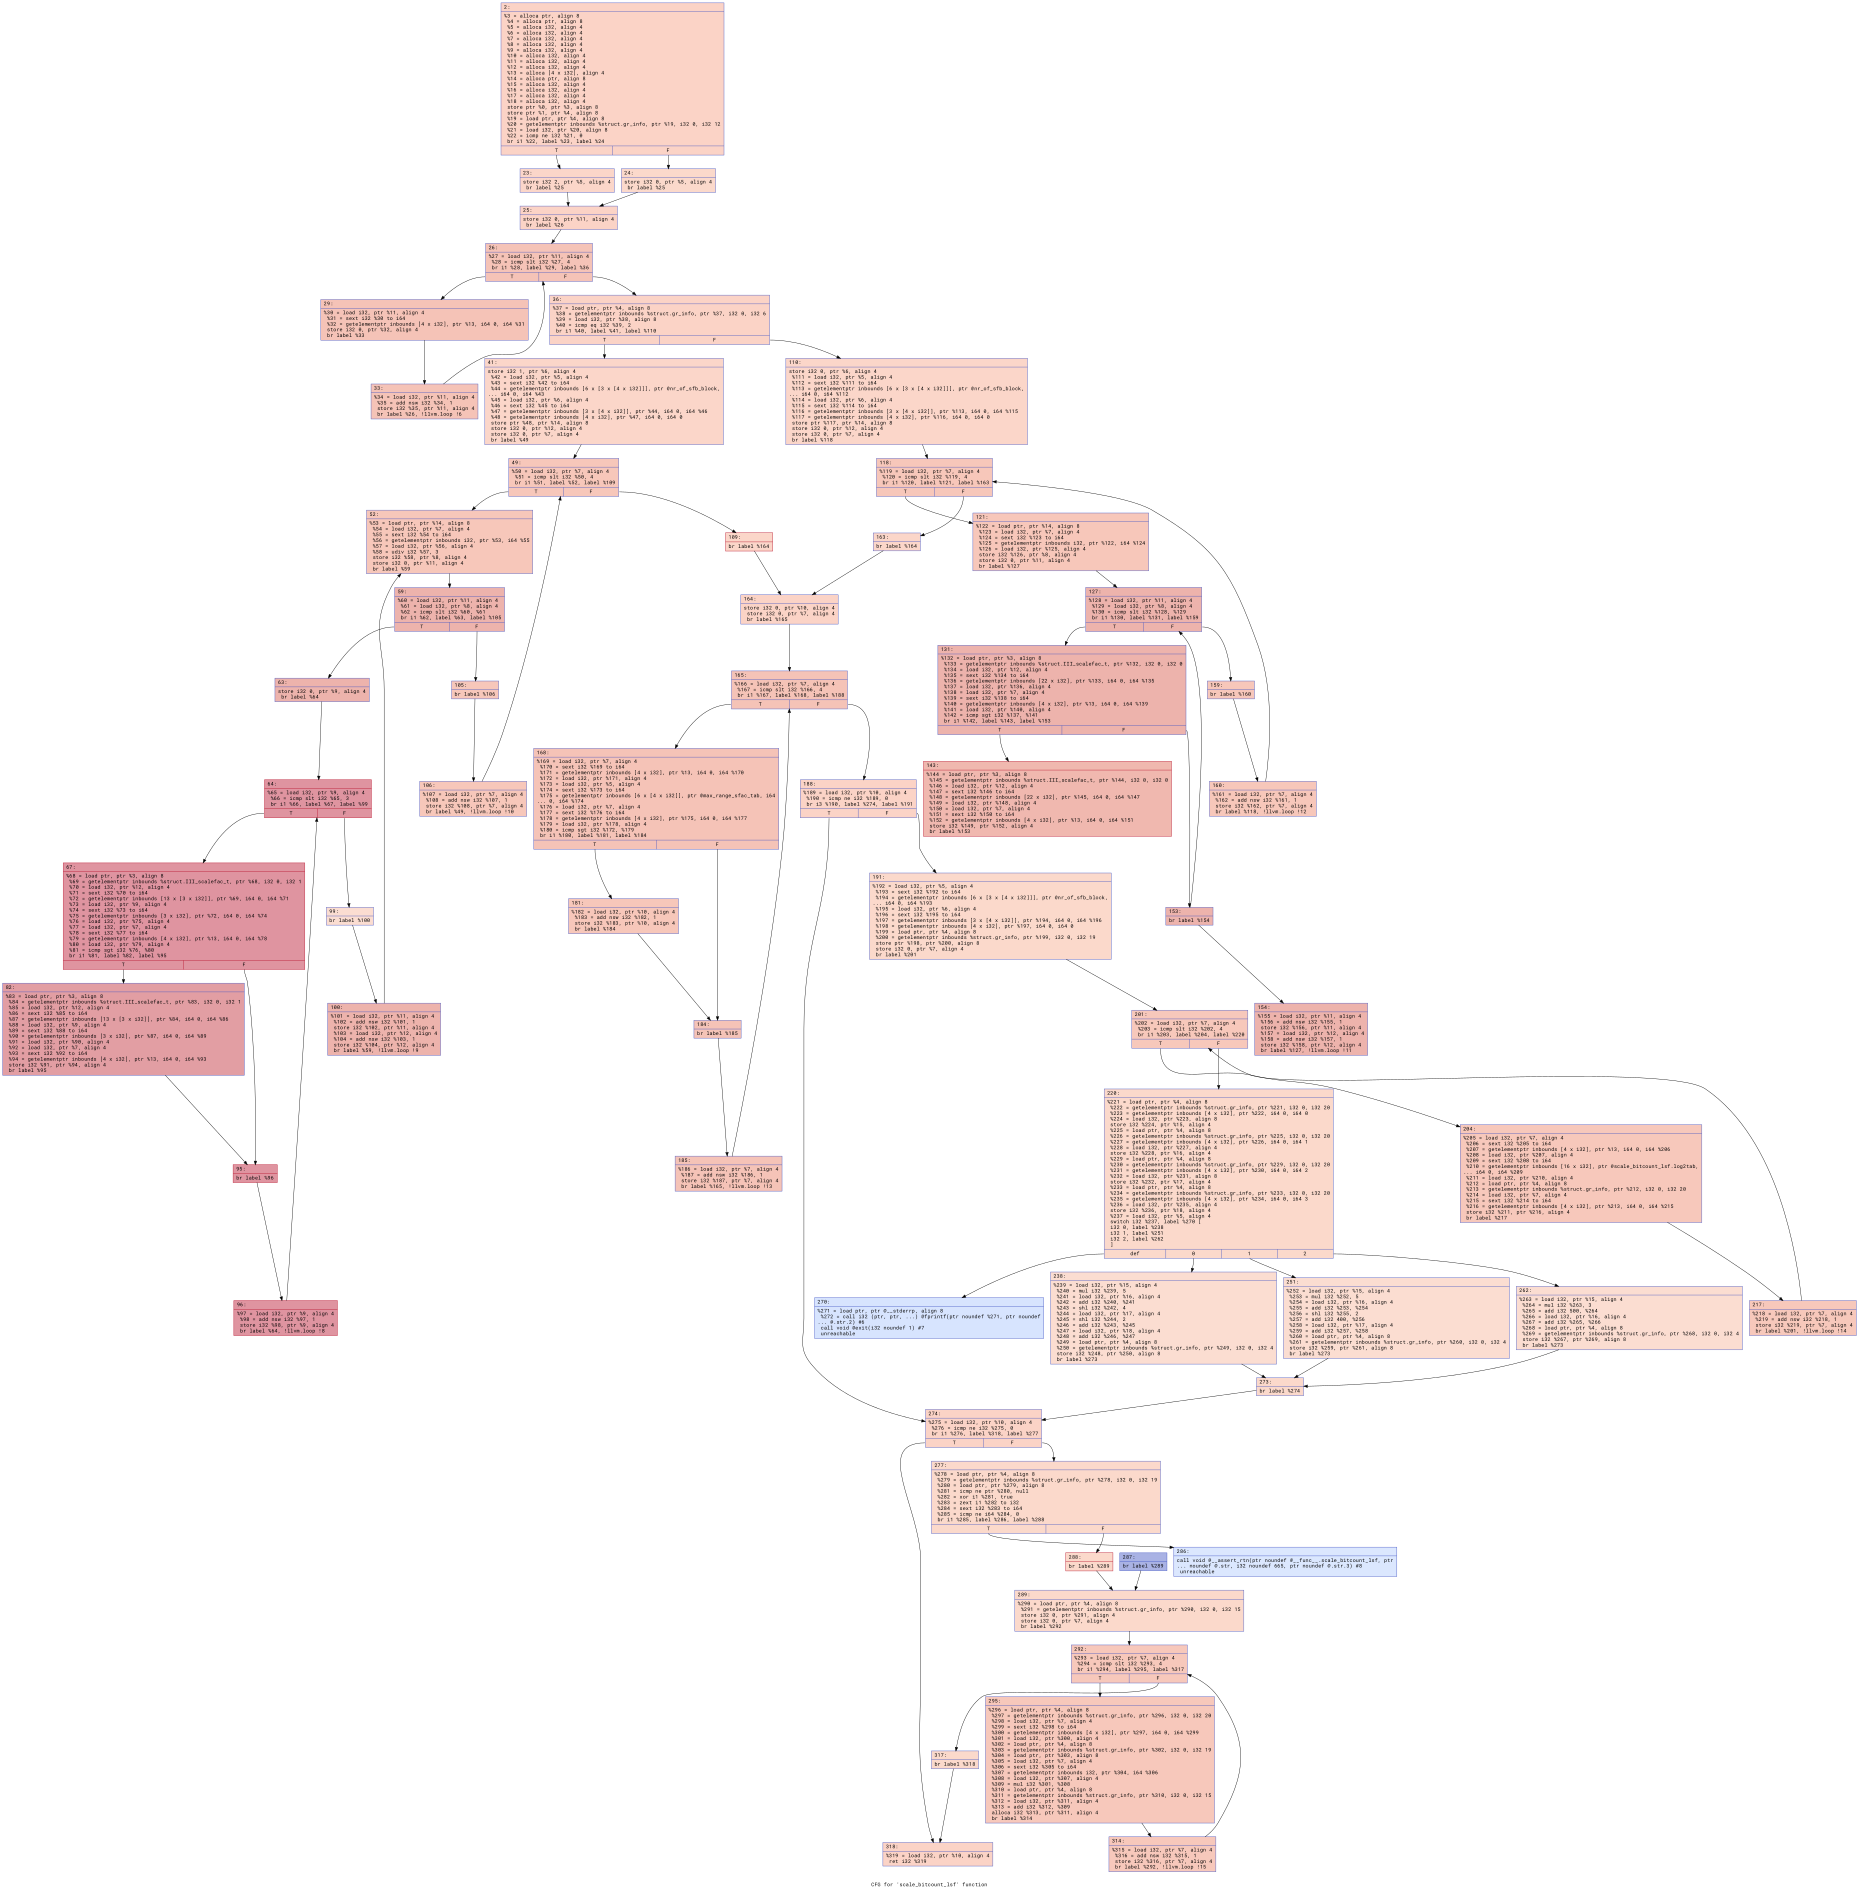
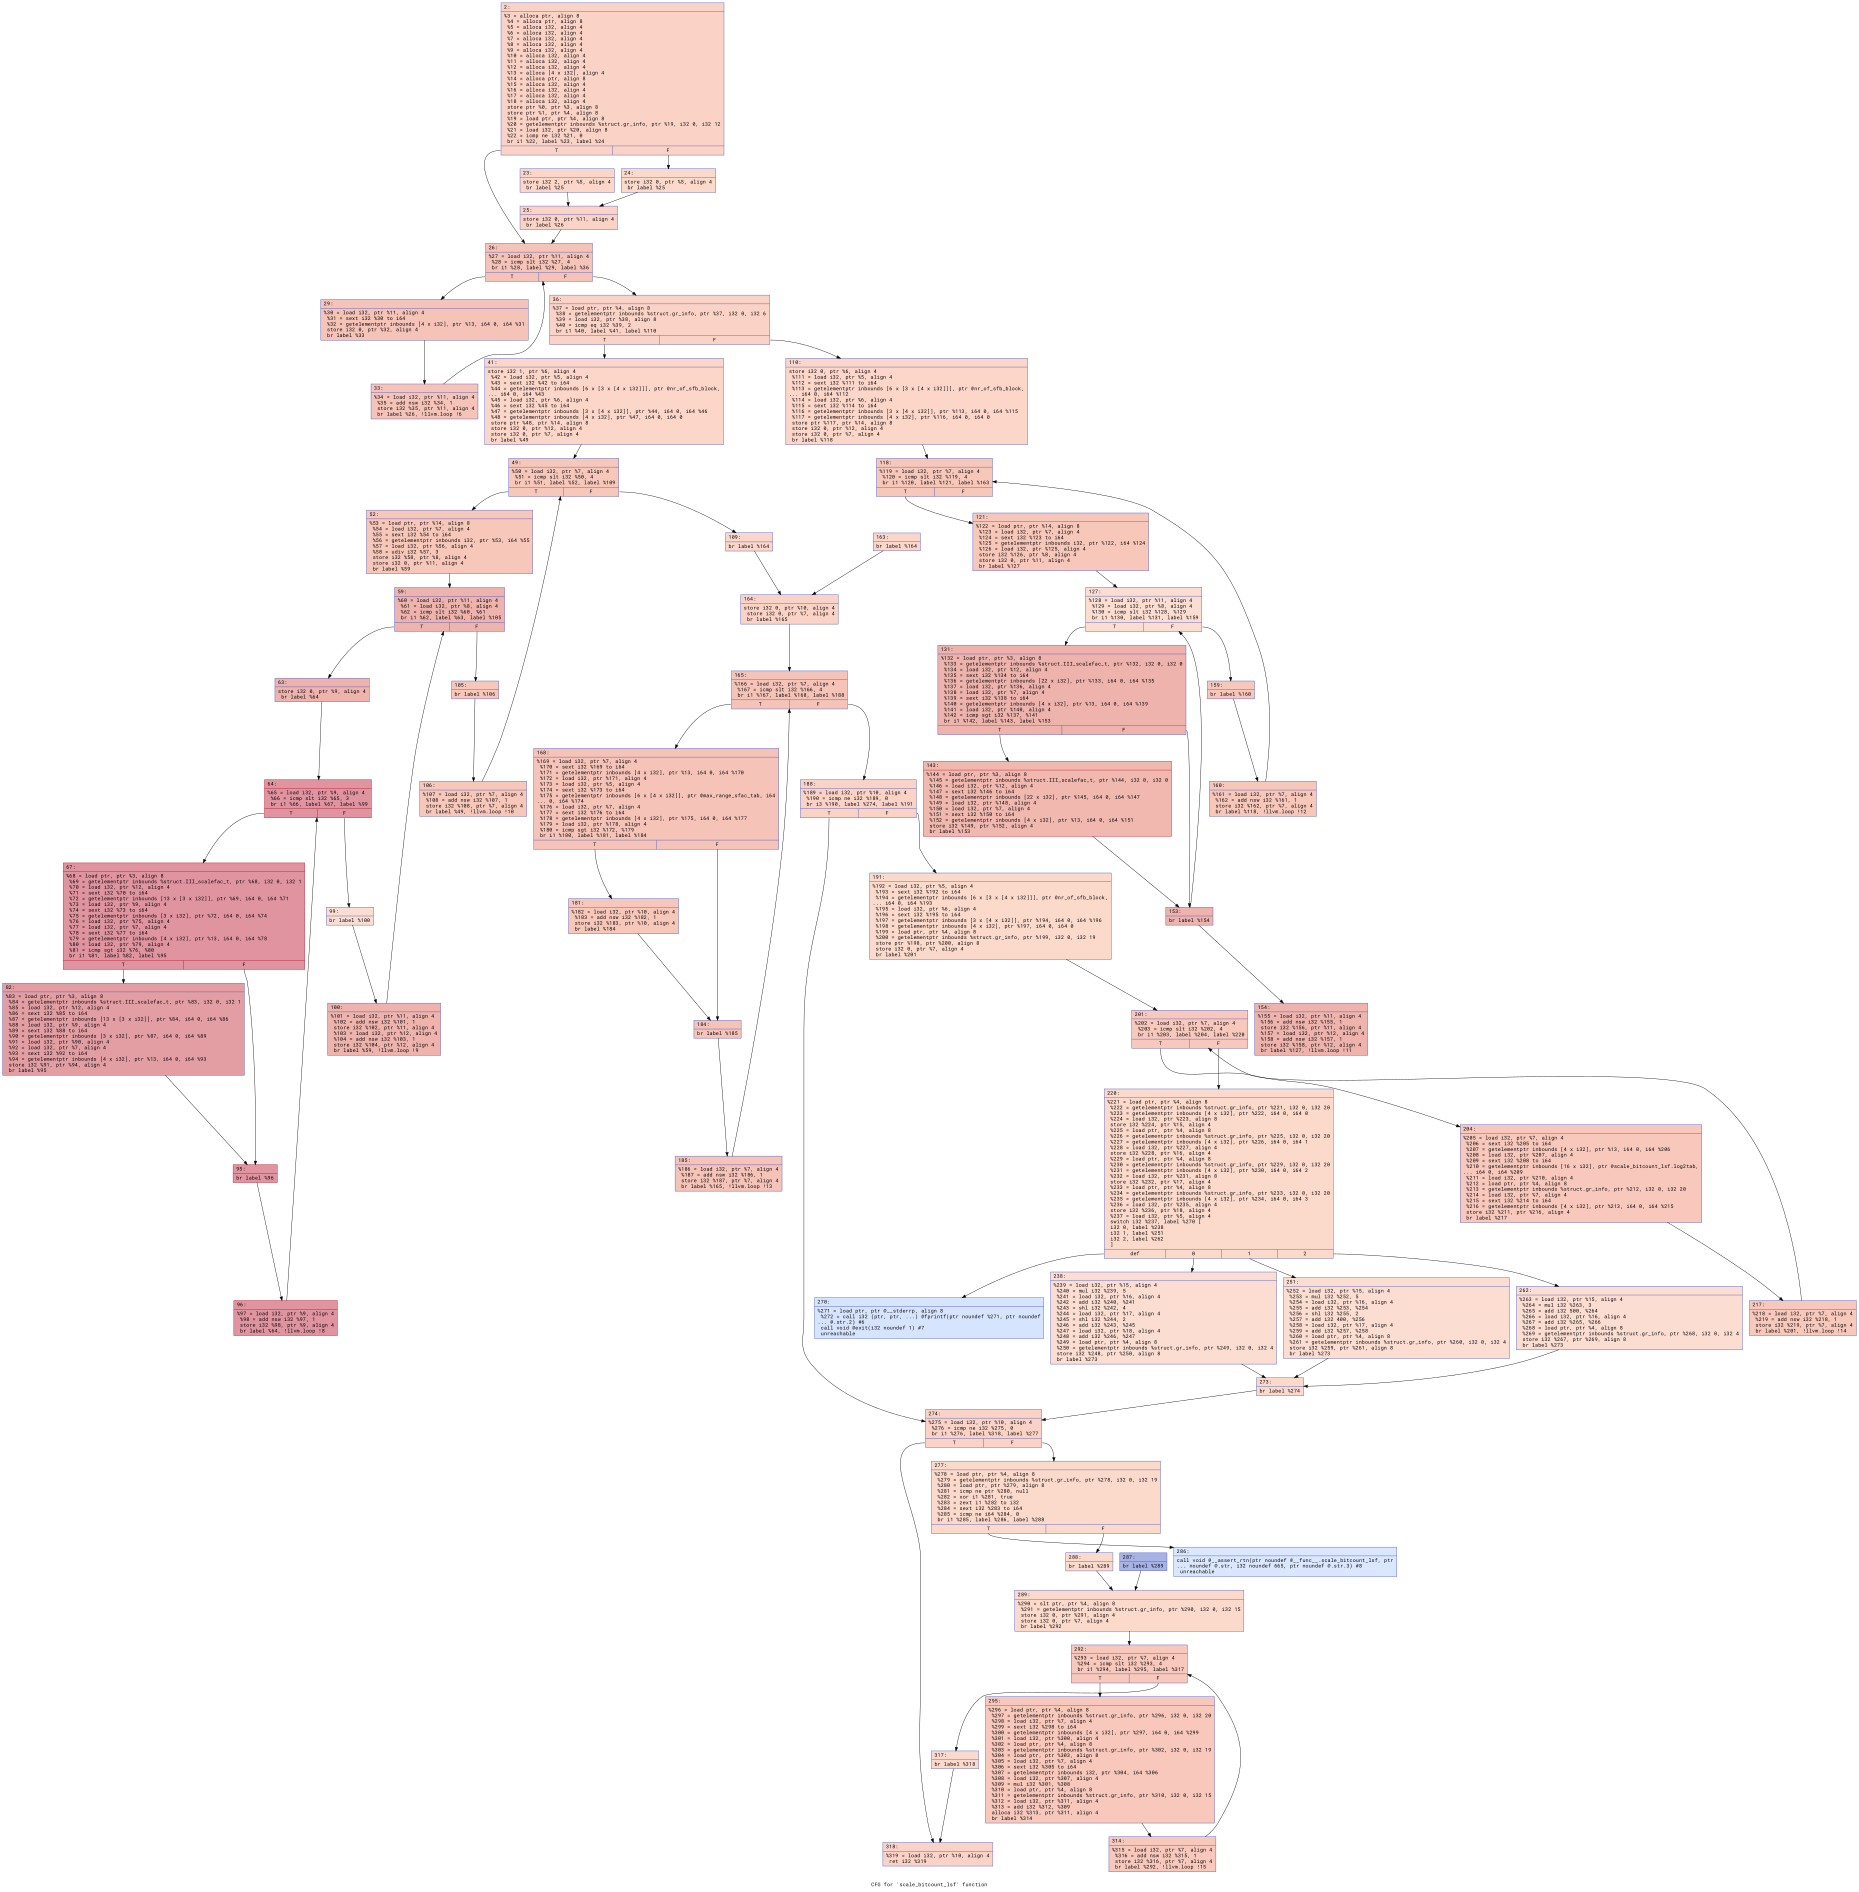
edge "2:" -> "23:": now "2:" -> "26:"
edge "118:" -> "163:": removed
node "109:": color #b70d28ff -> #3d50c3ff
node "127:": fillcolor #d6524470 -> #f7b39670
edge "100:" -> "52:": now "100:" -> "59:"
edge "143:" -> "153:": added
node "288:": color #b70d28ff -> #3d50c3ff
node "289:": text "%290 = load ptr, ptr %4, align 8" -> "%290 = slt ptr, ptr %4, align 8"
